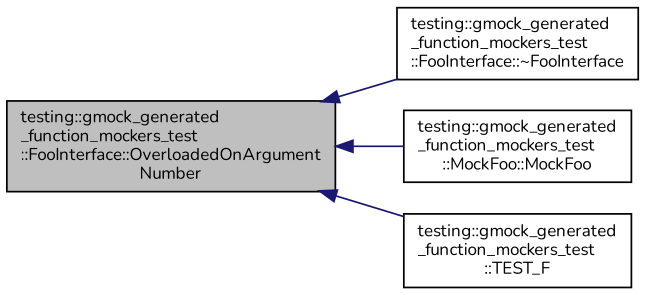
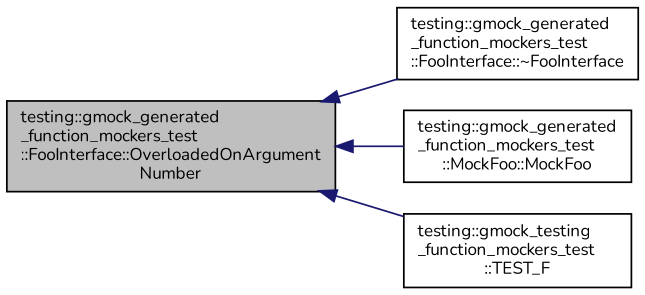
node "testing::gmock_generated _function_mockers_test ::TEST_F": label "testing::gmock_generated _function_mockers_test ::TEST_F" -> "testing::gmock_testing _function_mockers_test ::TEST_F"
